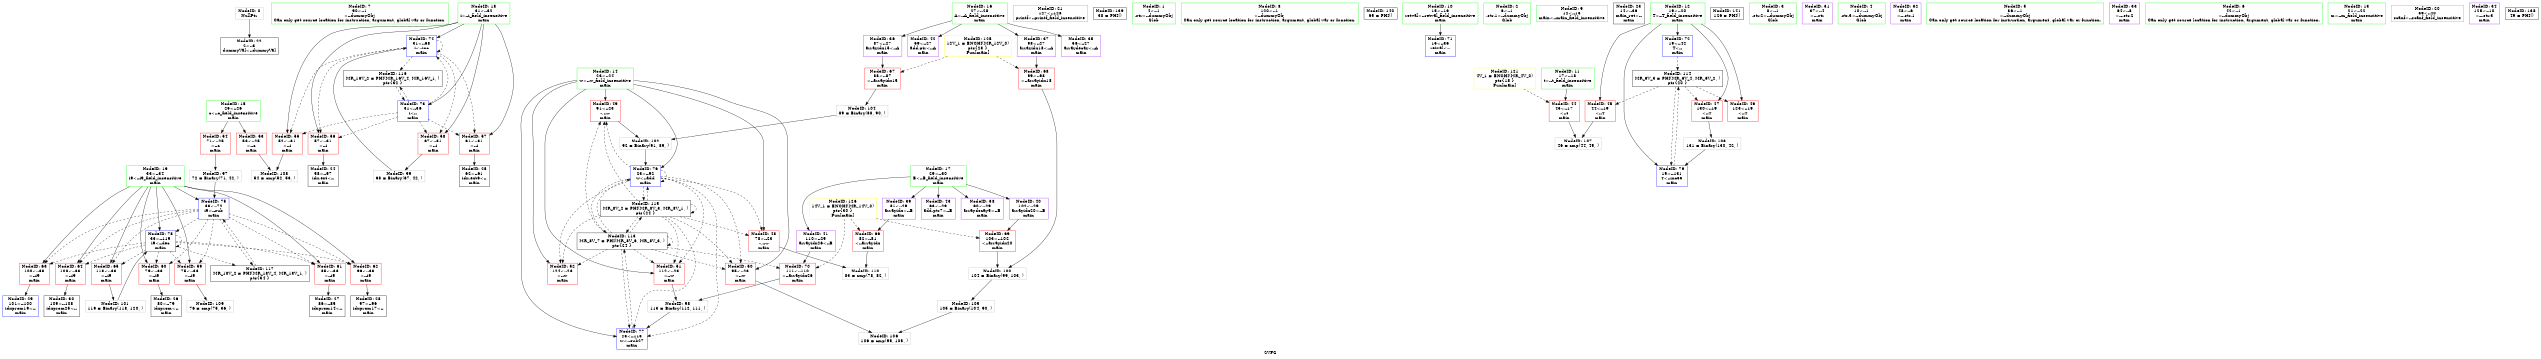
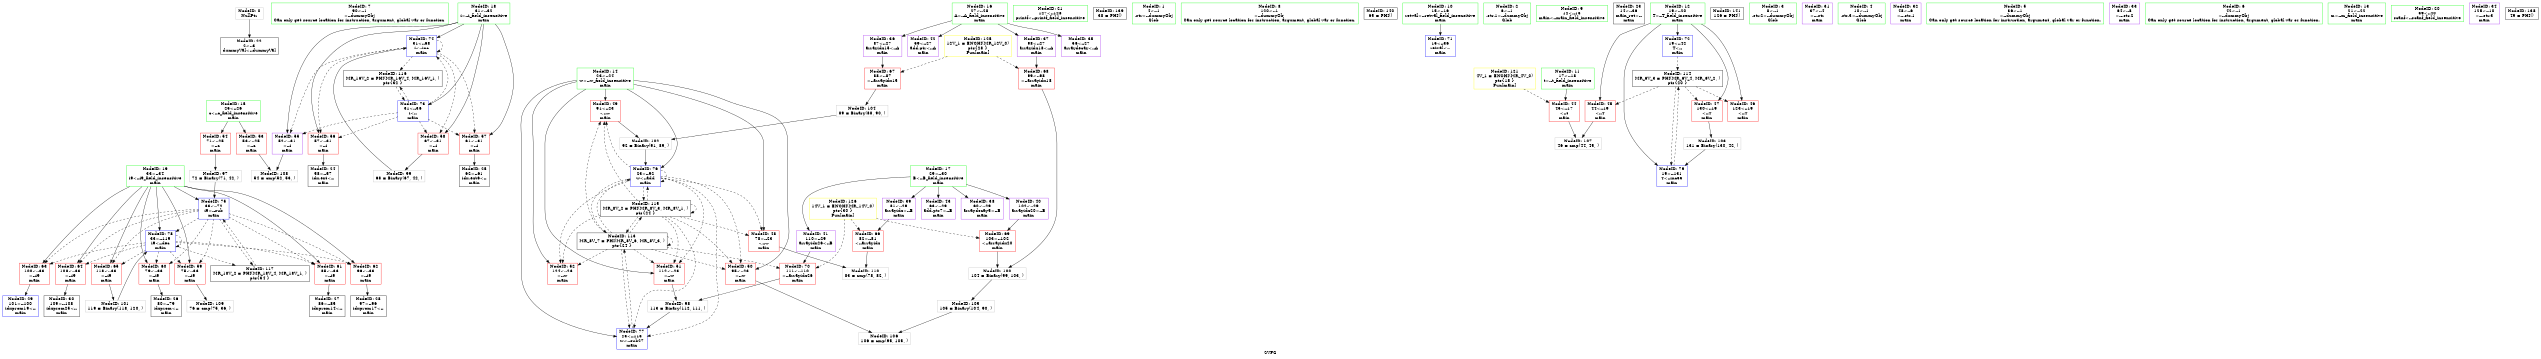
node "NodeID: 55": color red -> purple
